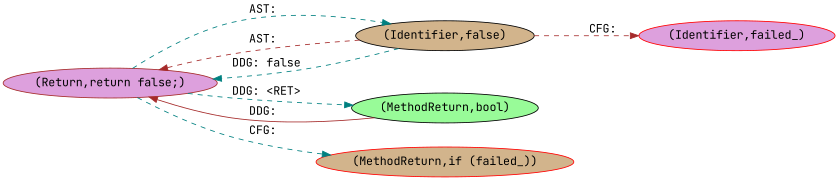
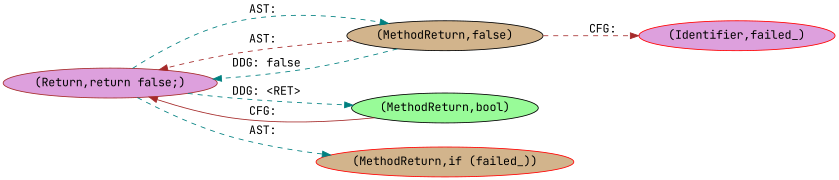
node "(Identifier,false)": label "(Identifier,false)" -> "(MethodReturn,false)"
edge "(MethodReturn,bool)" -> "(Return,return false;)": label "DDG: " -> "CFG: "
edge "(Return,return false;)" -> "(MethodReturn,if (failed_))": label "CFG: " -> "AST: "
